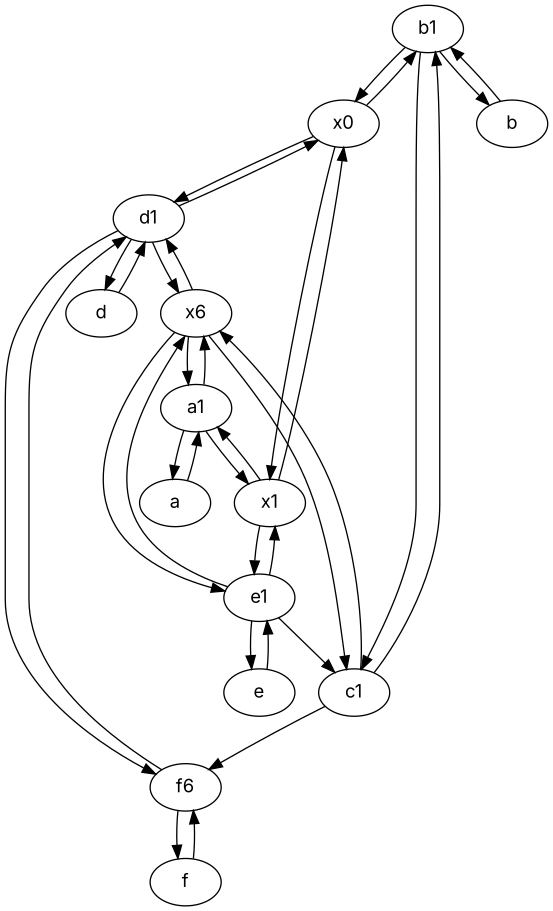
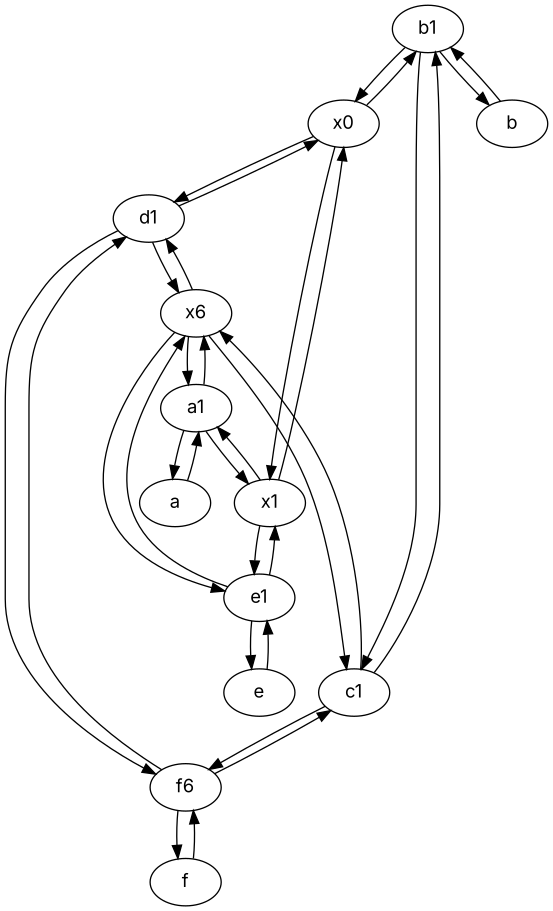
node "d": removed
edge "e1" -> "c1": now "f6" -> "c1"
